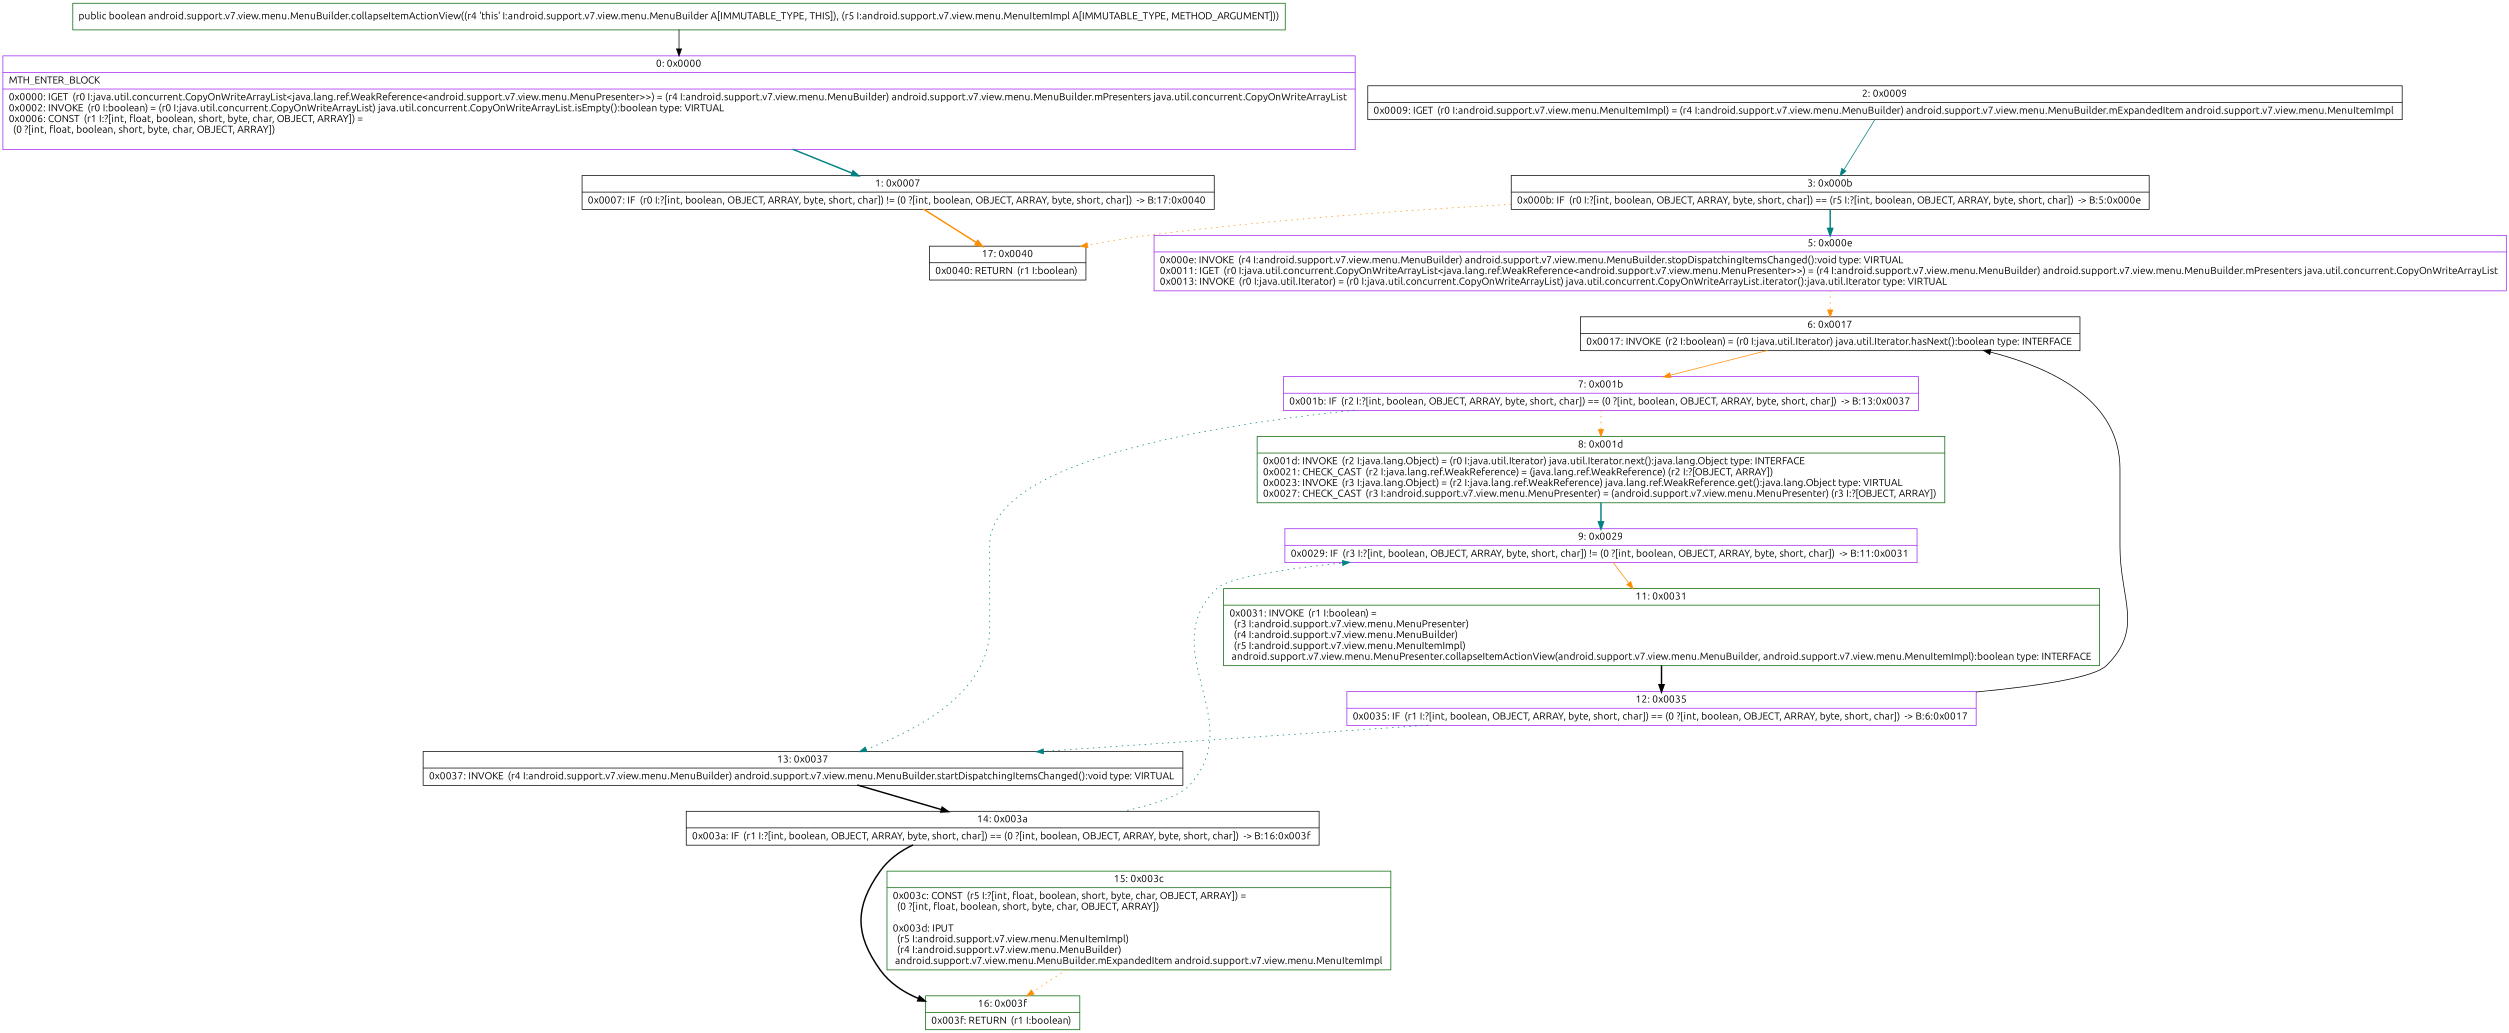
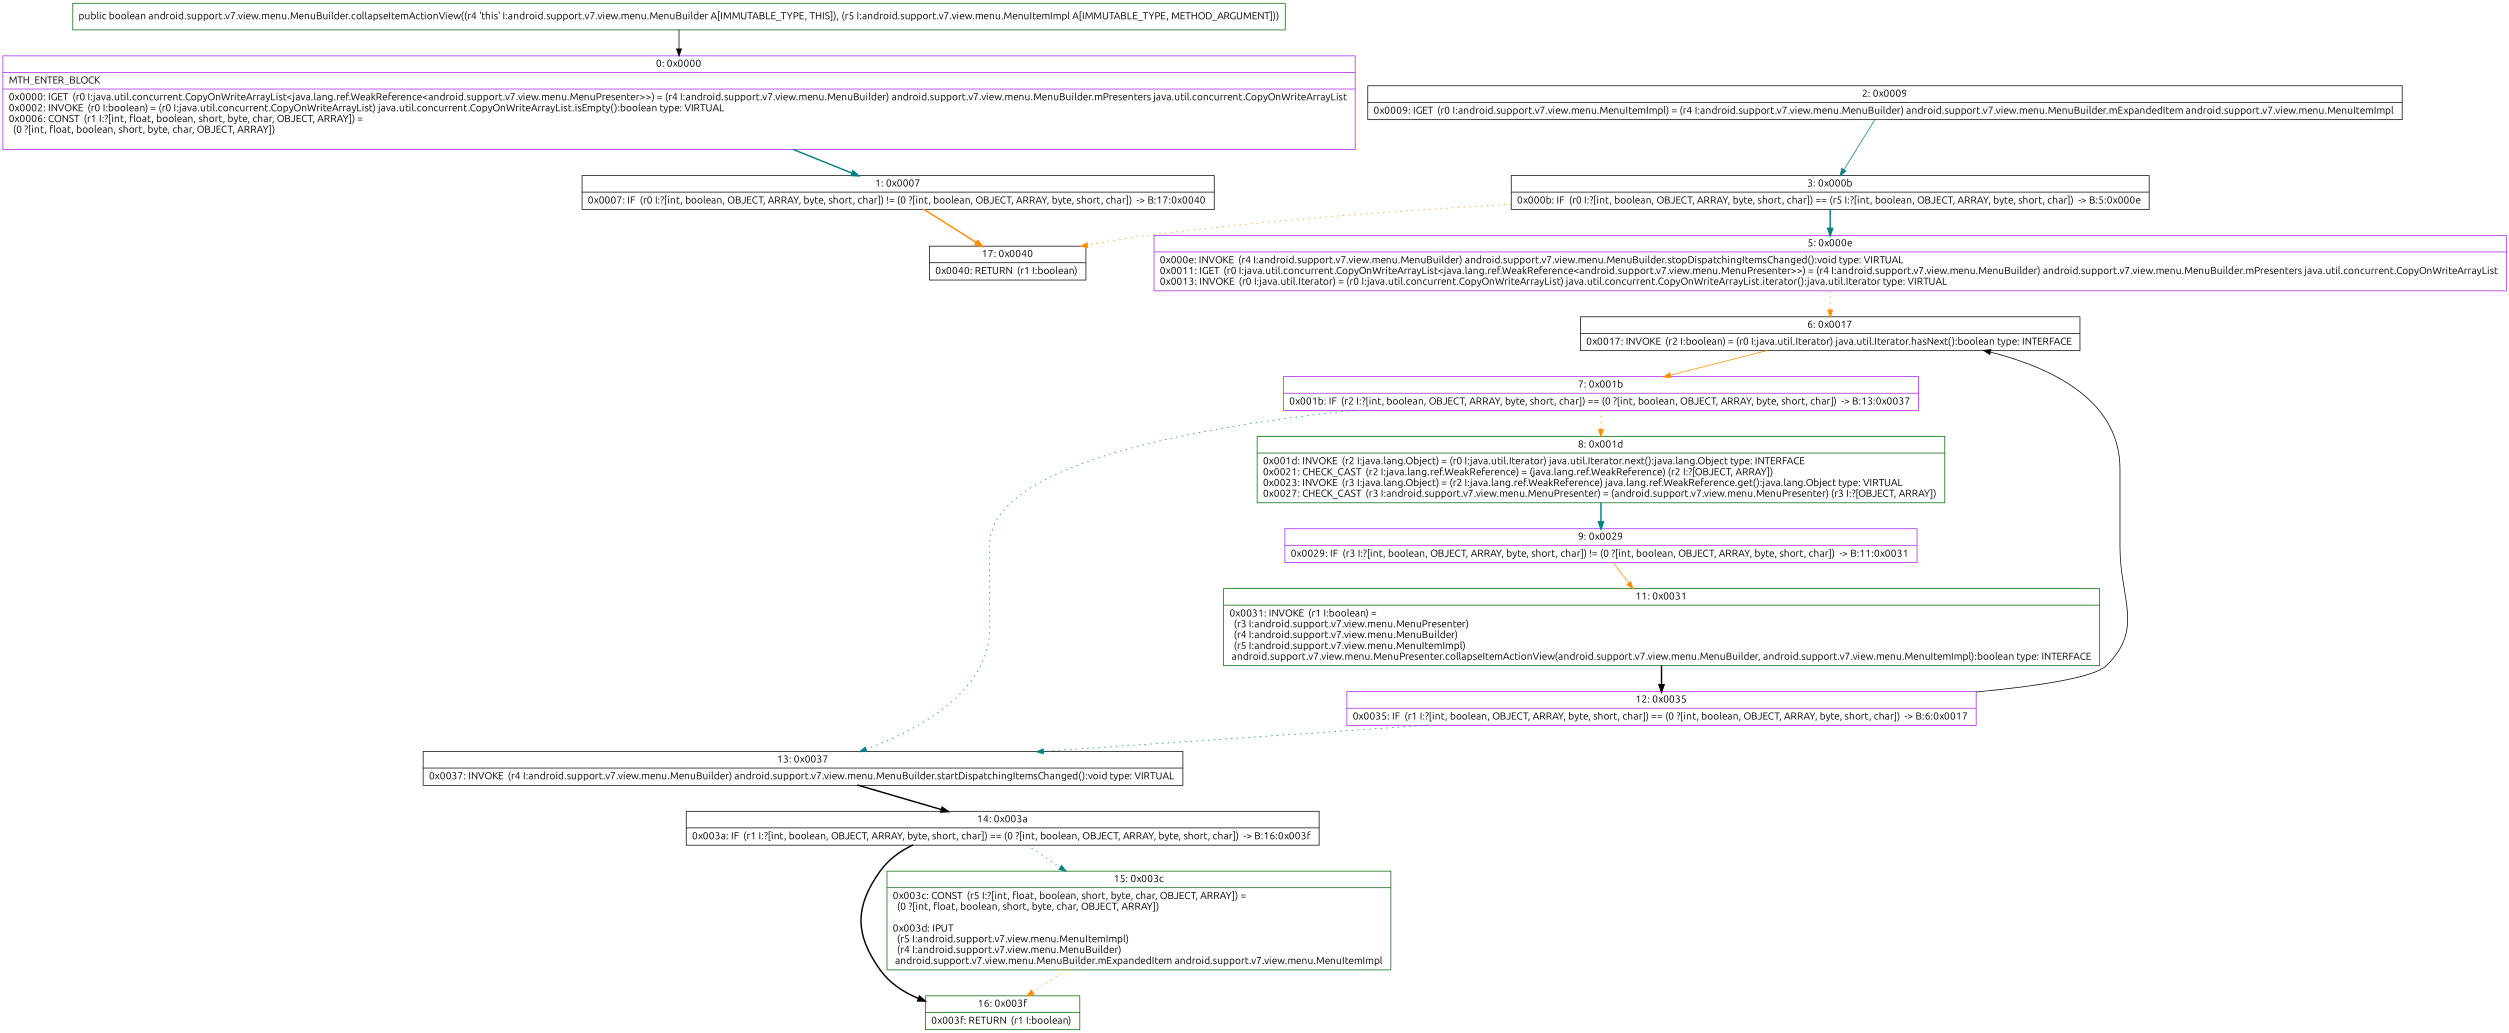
edge "14: 0x003a" -> "9: 0x0029": now "14: 0x003a" -> "15: 0x003c"
